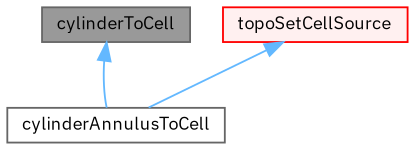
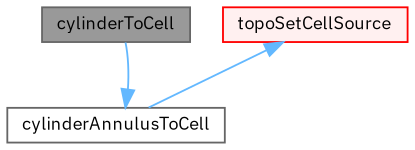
edge "cylinderAnnulusToCell" -> "cylinderToCell": reversed
